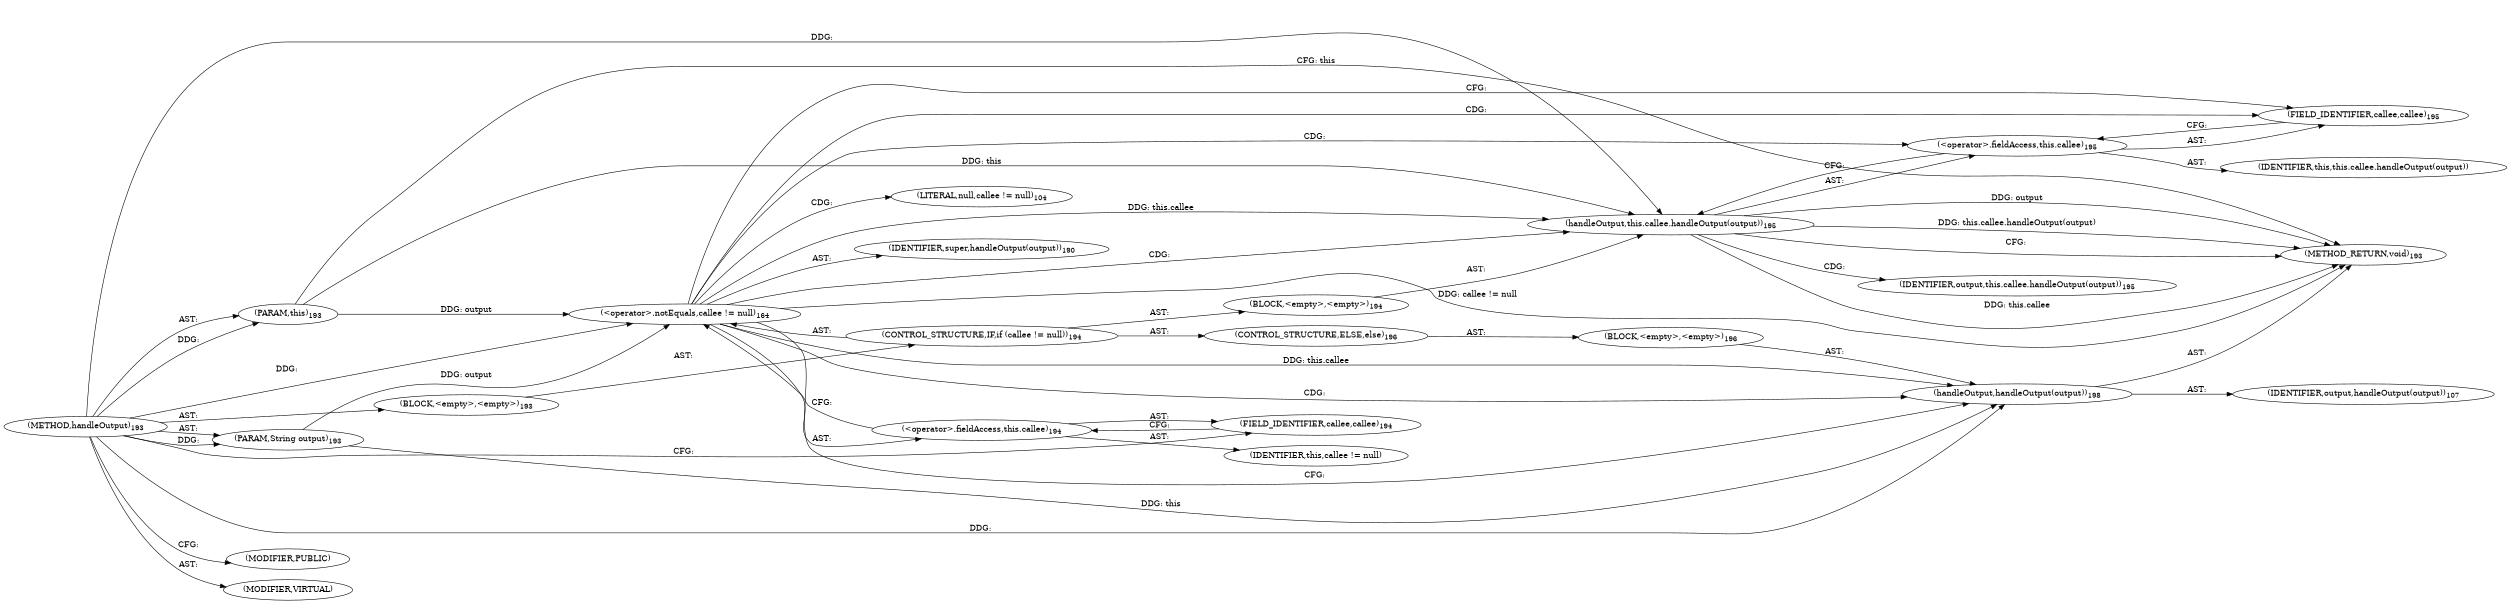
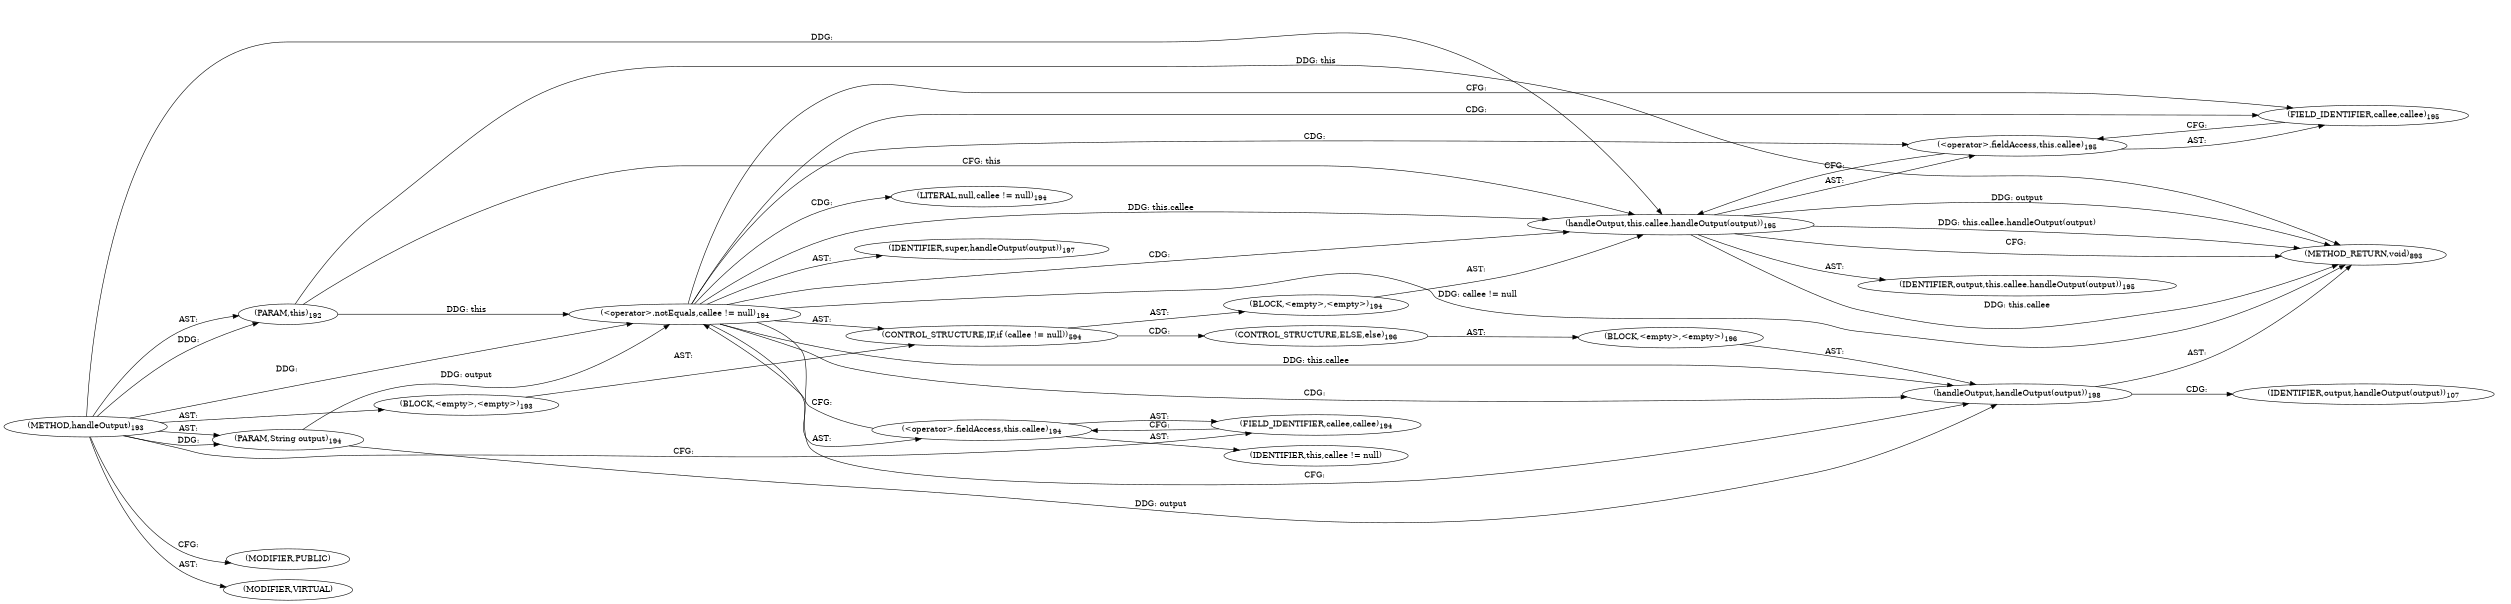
edge "(PARAM,this)" -> "(METHOD_RETURN,void)": label "CFG: this" -> "DDG: this"
edge "(PARAM,this)" -> "(handleOutput,this.callee.handleOutput(output))": label "DDG: this" -> "CFG: this"
node "(IDENTIFIER,this,this.callee.handleOutput(output))": removed
node "(LITERAL,null,callee != null)": text "104" -> "194"
node "(IDENTIFIER,super,handleOutput(output))": text "190" -> "197"
node "(METHOD_RETURN,void)": text "193" -> "893"
edge "(handleOutput,this.callee.handleOutput(output))" -> "(IDENTIFIER,output,this.callee.handleOutput(output))": label "CDG: " -> "AST: "
edge "(PARAM,this)" -> "(<operator>.notEquals,callee != null)": label "DDG: output" -> "DDG: this"
node "(PARAM,this)": text "193" -> "192"
node "(<operator>.notEquals,callee != null)": text "164" -> "194"
edge "(CONTROL_STRUCTURE,IF,if (callee != null))" -> "(CONTROL_STRUCTURE,ELSE,else)": label "AST: " -> "CDG: "
edge "(CONTROL_STRUCTURE,IF,if (callee != null))" -> "(<operator>.notEquals,callee != null)": reversed
node "(CONTROL_STRUCTURE,IF,if (callee != null))": text "194" -> "594"
edge "(handleOutput,handleOutput(output))" -> "(IDENTIFIER,output,handleOutput(output))": label "AST: " -> "CDG: "
node "(PARAM,String output)": text "193" -> "194"
edge "(PARAM,String output)" -> "(handleOutput,handleOutput(output))": label "DDG: this" -> "DDG: output"
edge "(METHOD,handleOutput)" -> "(handleOutput,handleOutput(output))": removed, label "DDG:"
